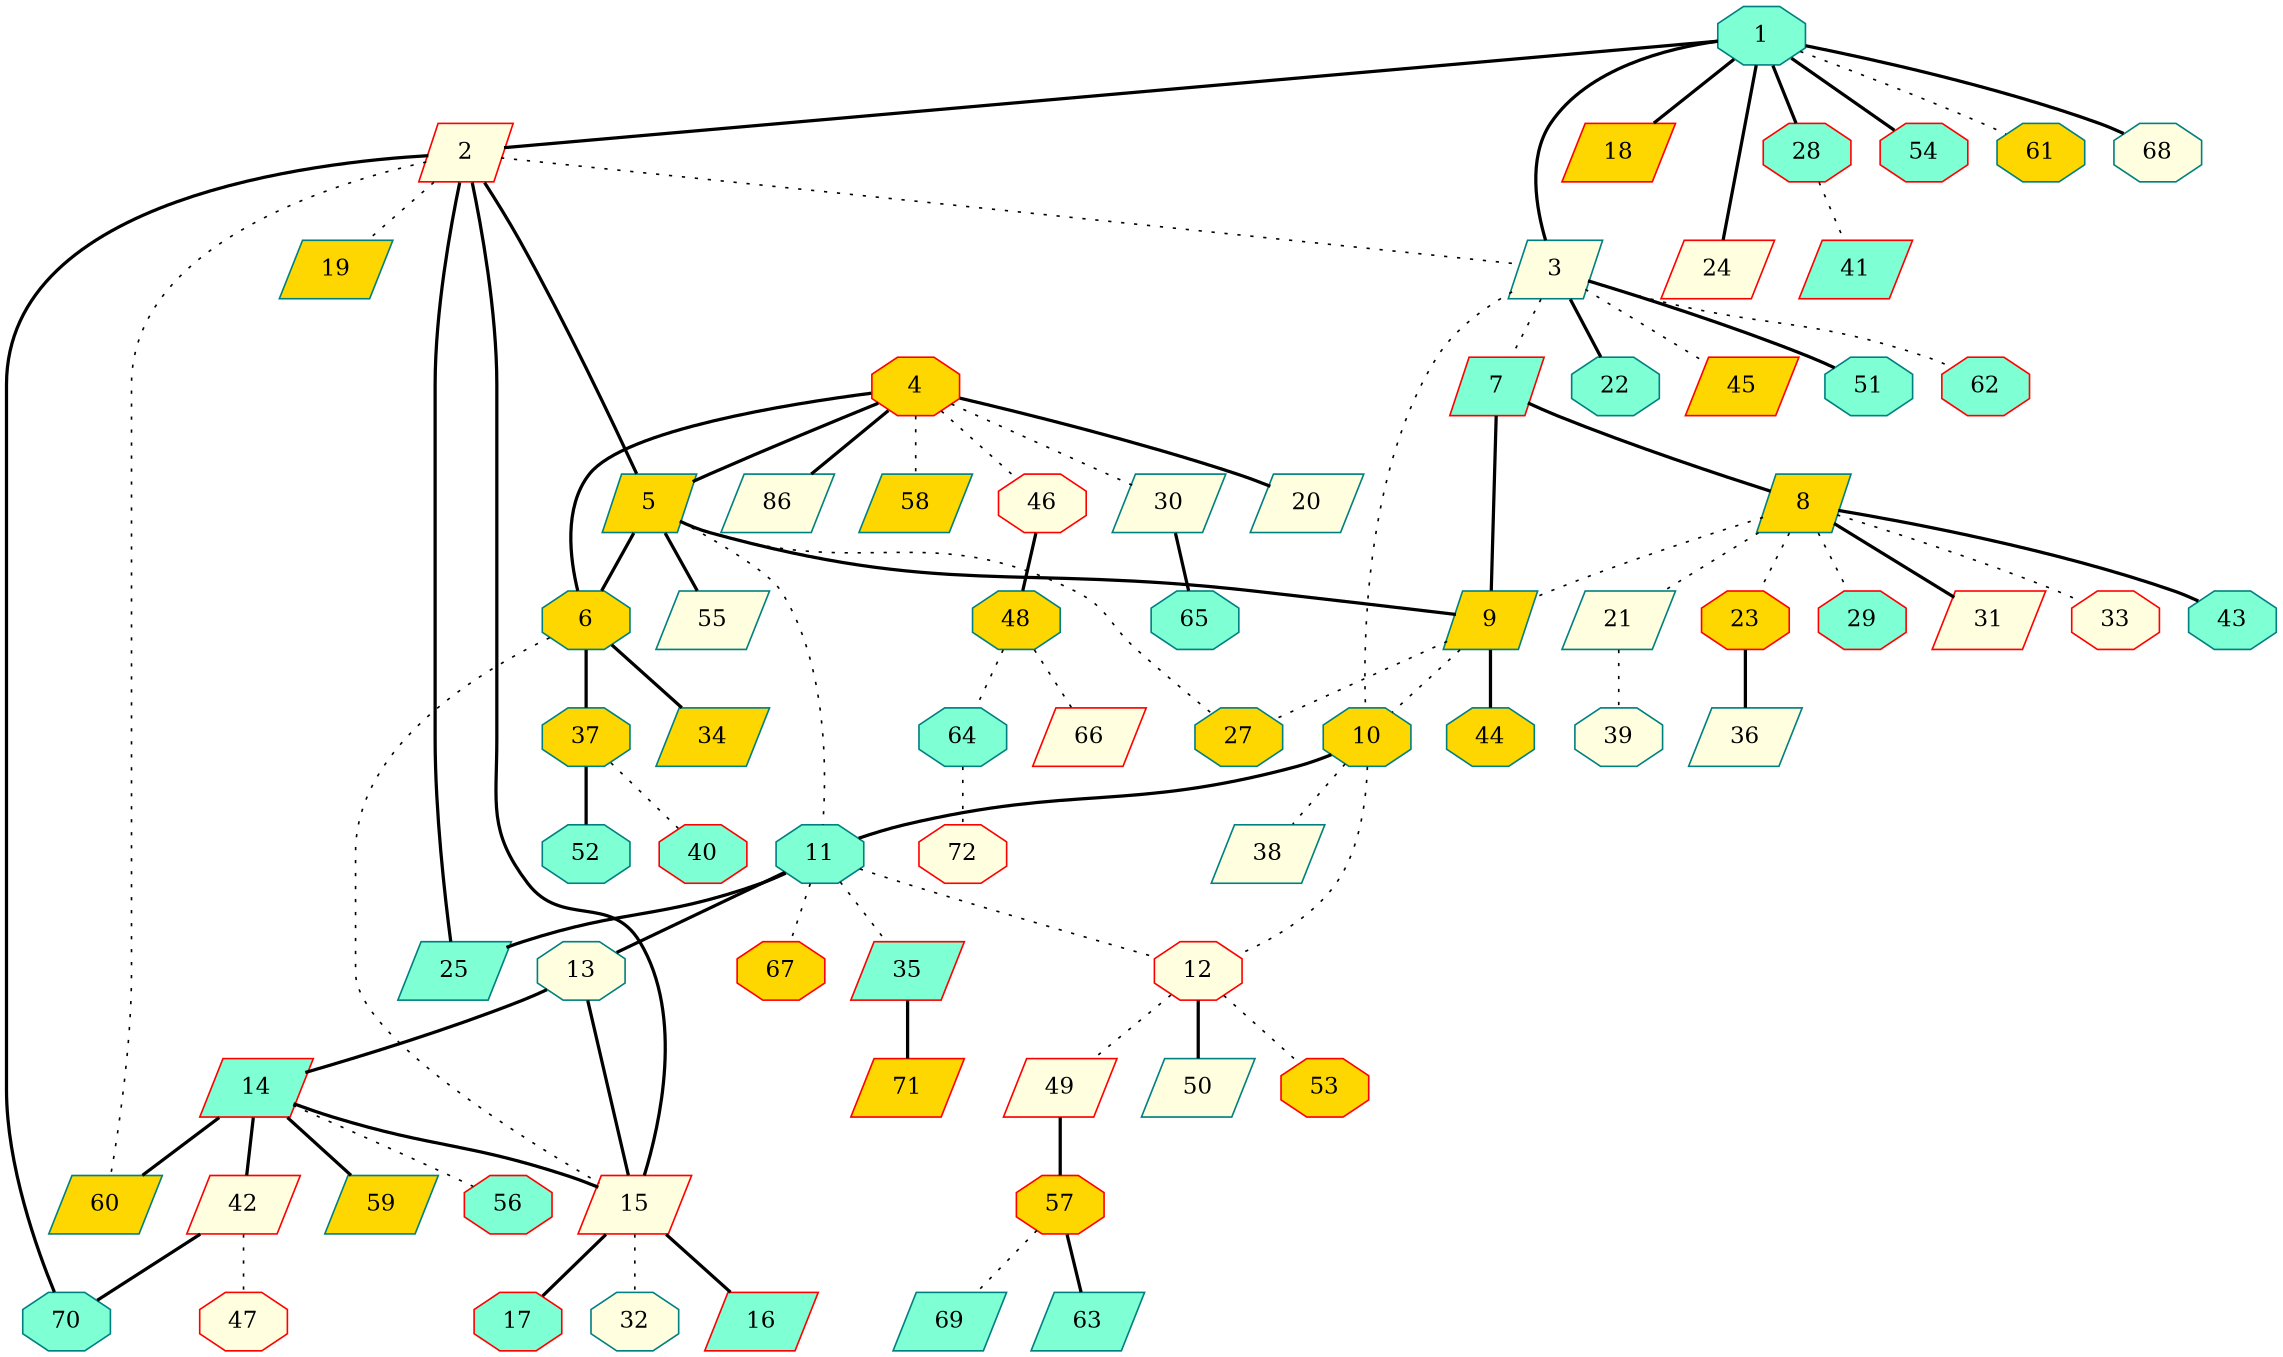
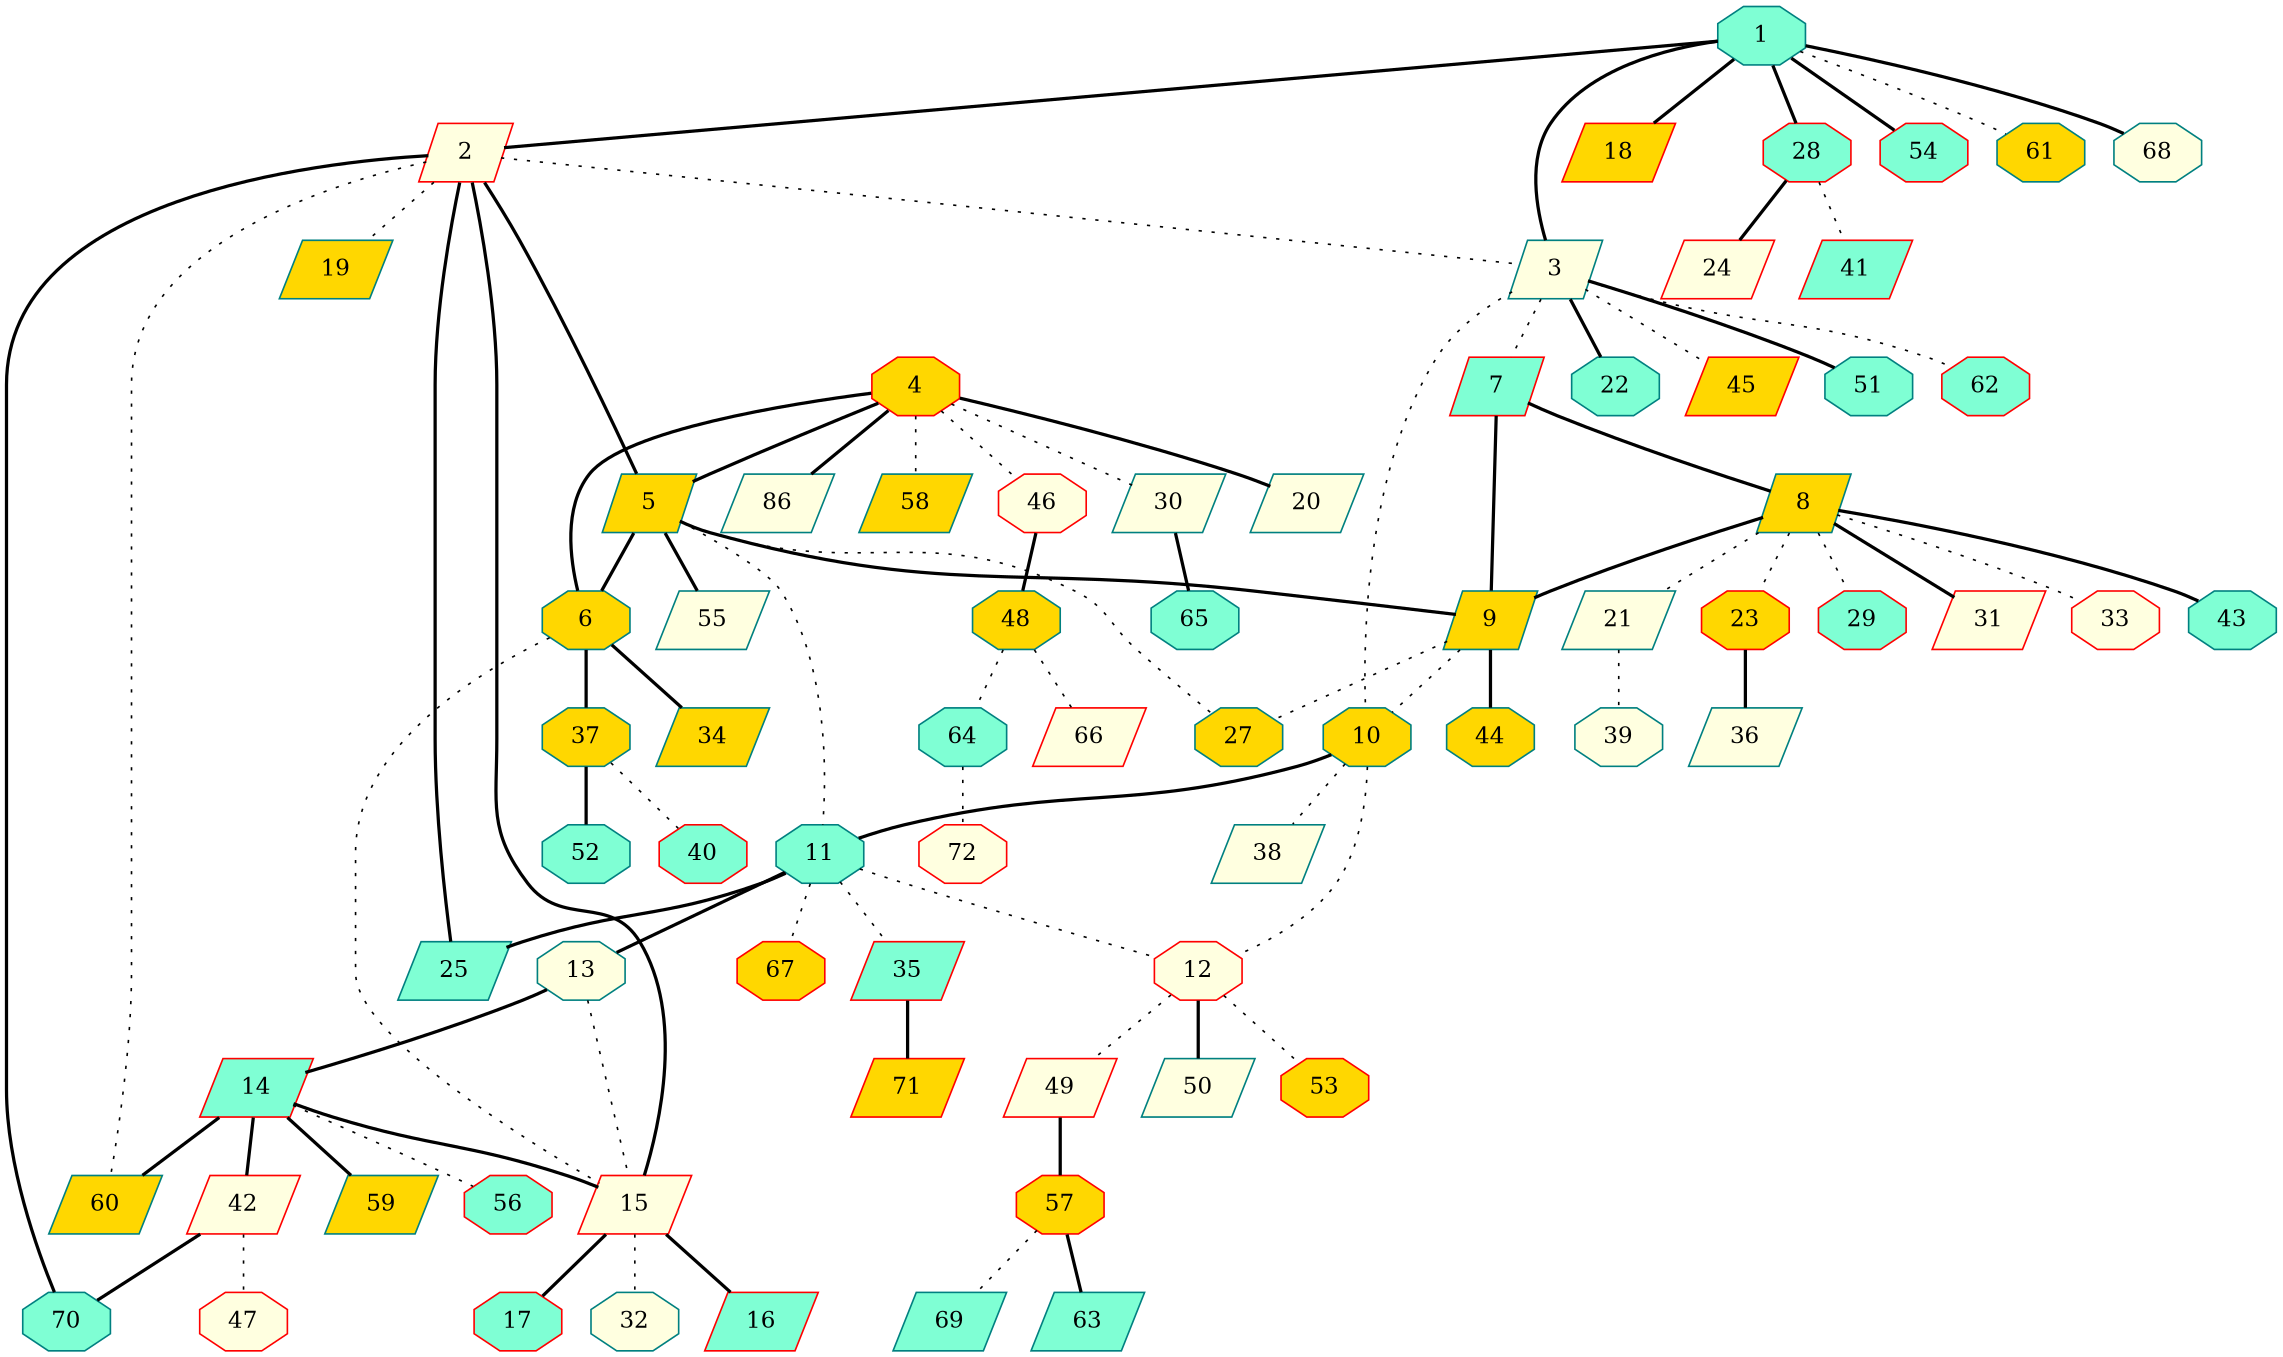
edge "1" -- "24": now "28" -- "24"
edge "8" -- "9": style dotted -> bold
edge "13" -- "15": style bold -> dotted
